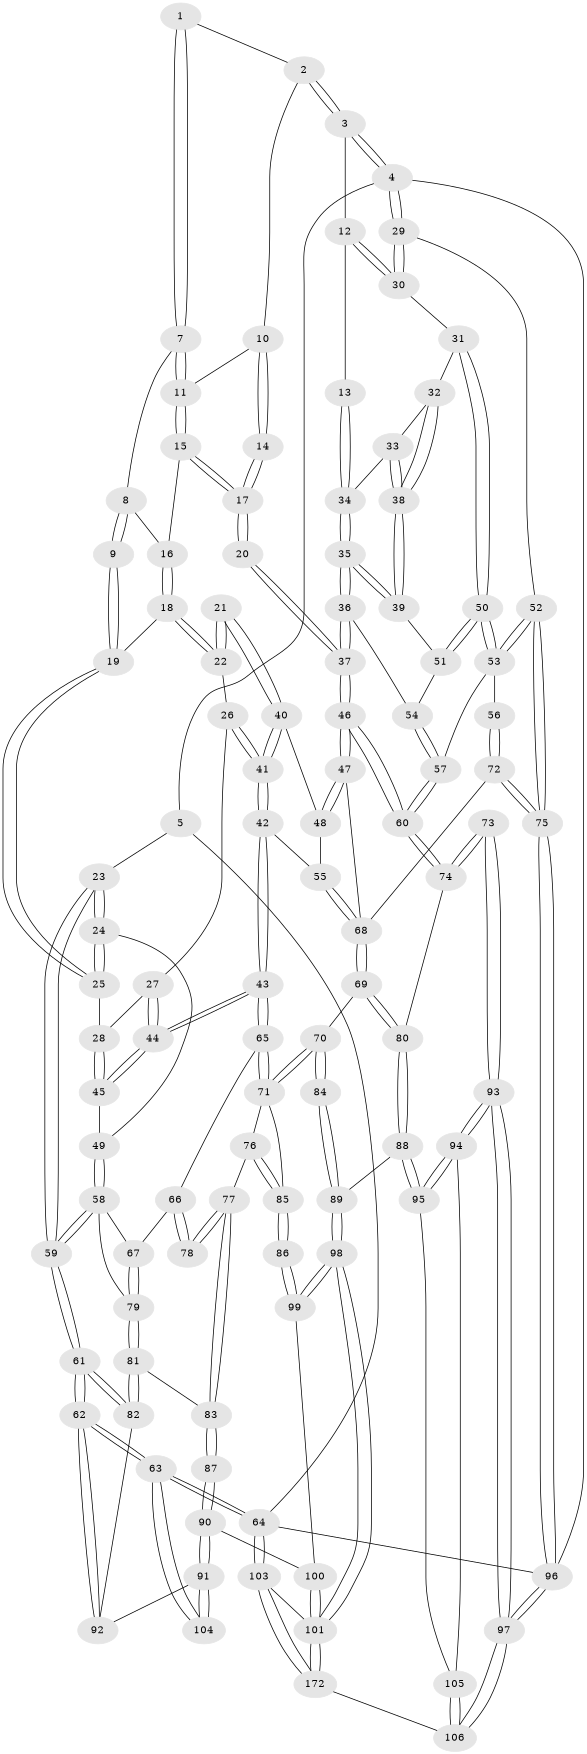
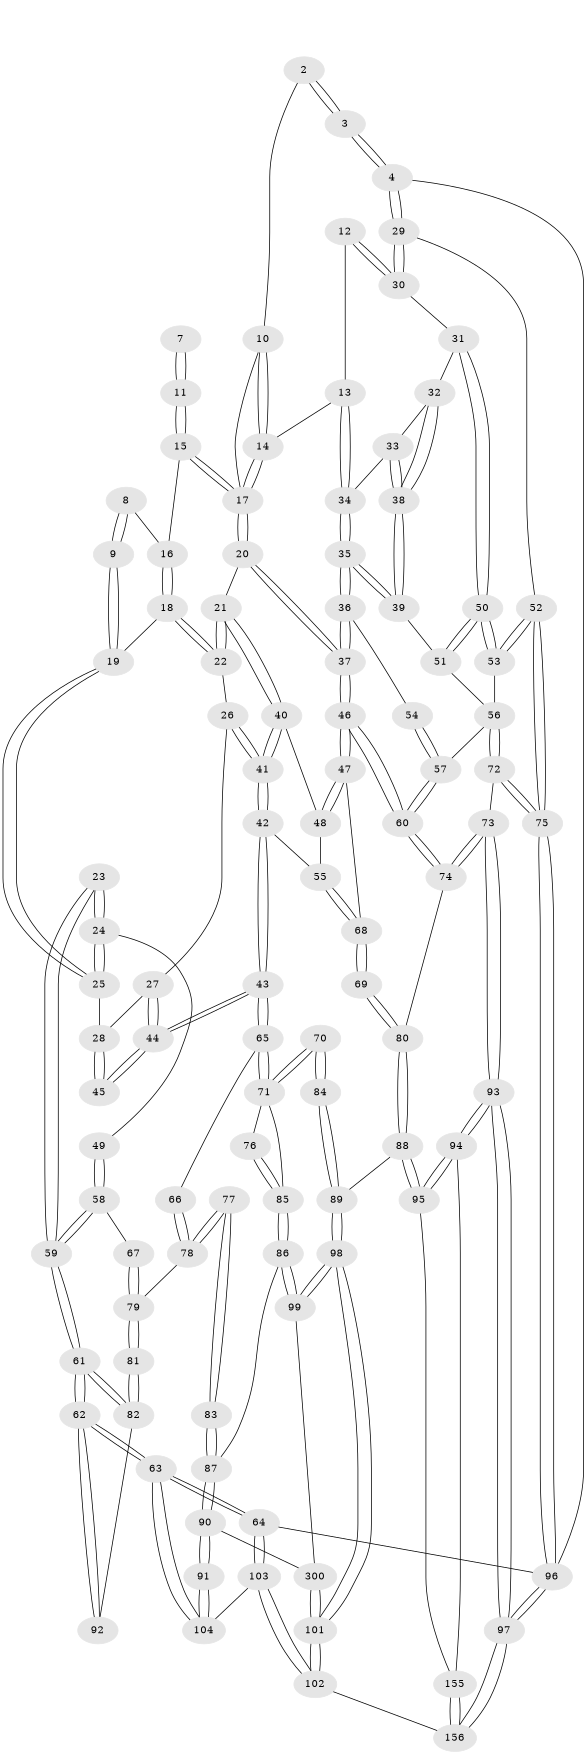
node "1": removed
edge "3" -- "12": removed
edge "10" -- "11": now "10" -- "17"
edge "7" -- "8": removed
edge "13" -- "14": added
edge "20" -- "21": added
edge "51" -- "54": now "51" -- "56"
edge "53" -- "57": now "56" -- "57"
node "5": removed
edge "72" -- "68": now "72" -- "73"
edge "69" -- "70": removed
edge "45" -- "49": removed
edge "76" -- "77": removed
edge "66" -- "67": removed
edge "58" -- "79": now "78" -- "79"
edge "86" -- "87": added
edge "81" -- "83": removed
node "100": label "100" -> "300"
edge "91" -- "92": removed
edge "103" -- "101": now "103" -- "104"
node "172": label "172" -> "102"
node "105": label "105" -> "155"
node "106": label "106" -> "156"
